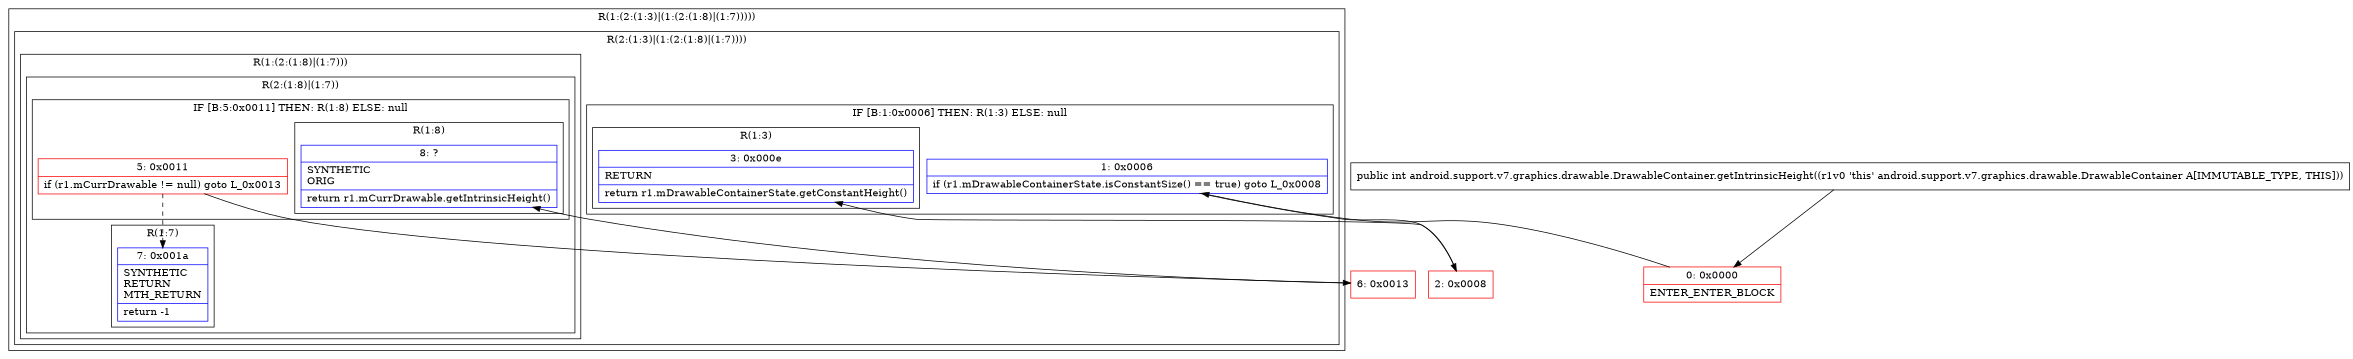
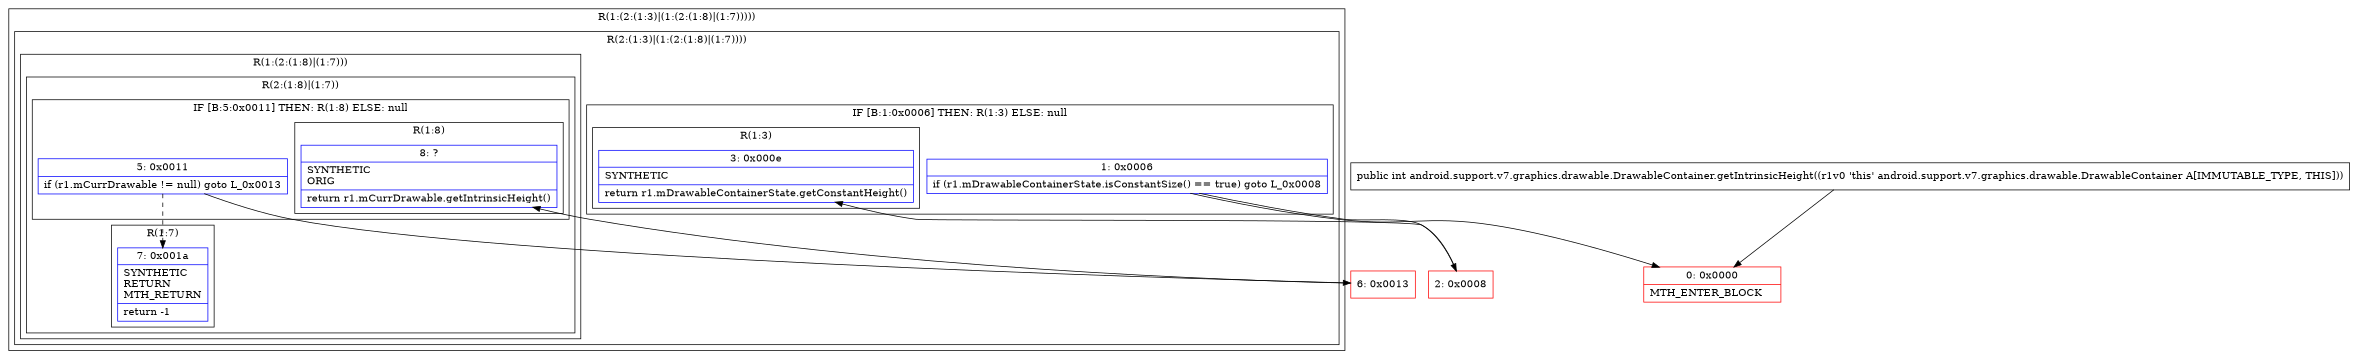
node "5: 0x0011": color red -> blue
node "3: 0x000e": text "RETURN" -> "SYNTHETIC"
edge "0: 0x0000" -> "1: 0x0006": reversed
node "0: 0x0000": text "ENTER_ENTER_BLOCK" -> "MTH_ENTER_BLOCK"
